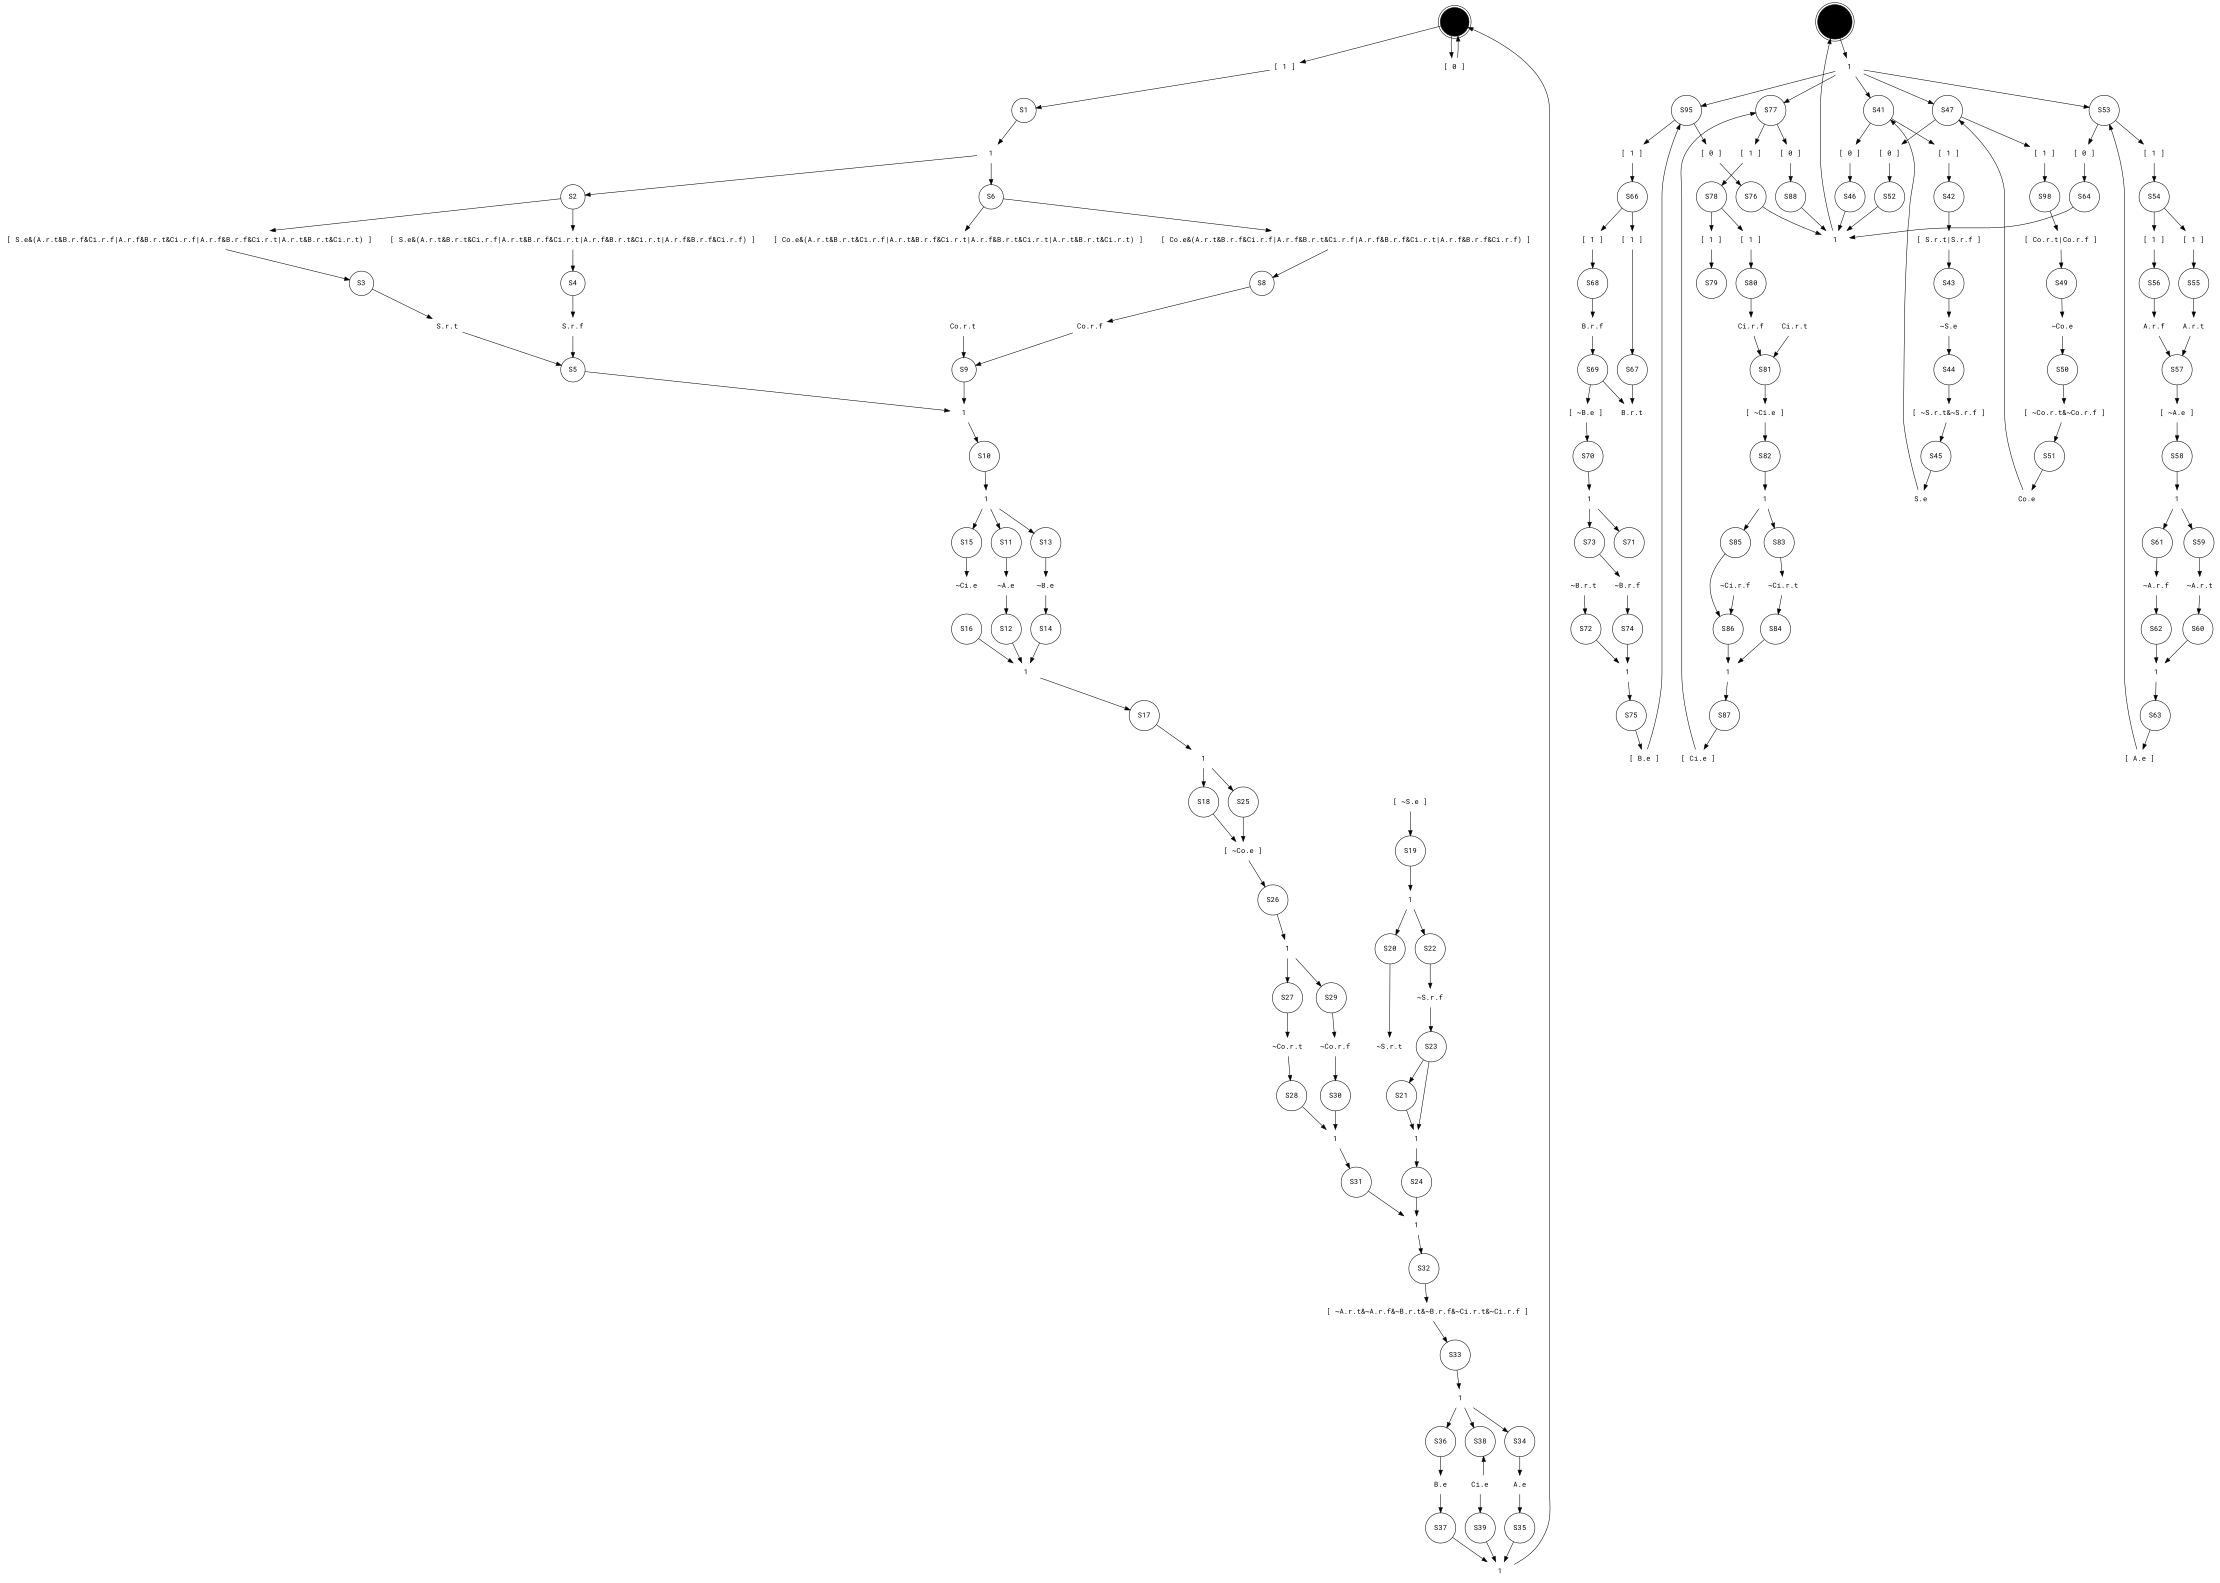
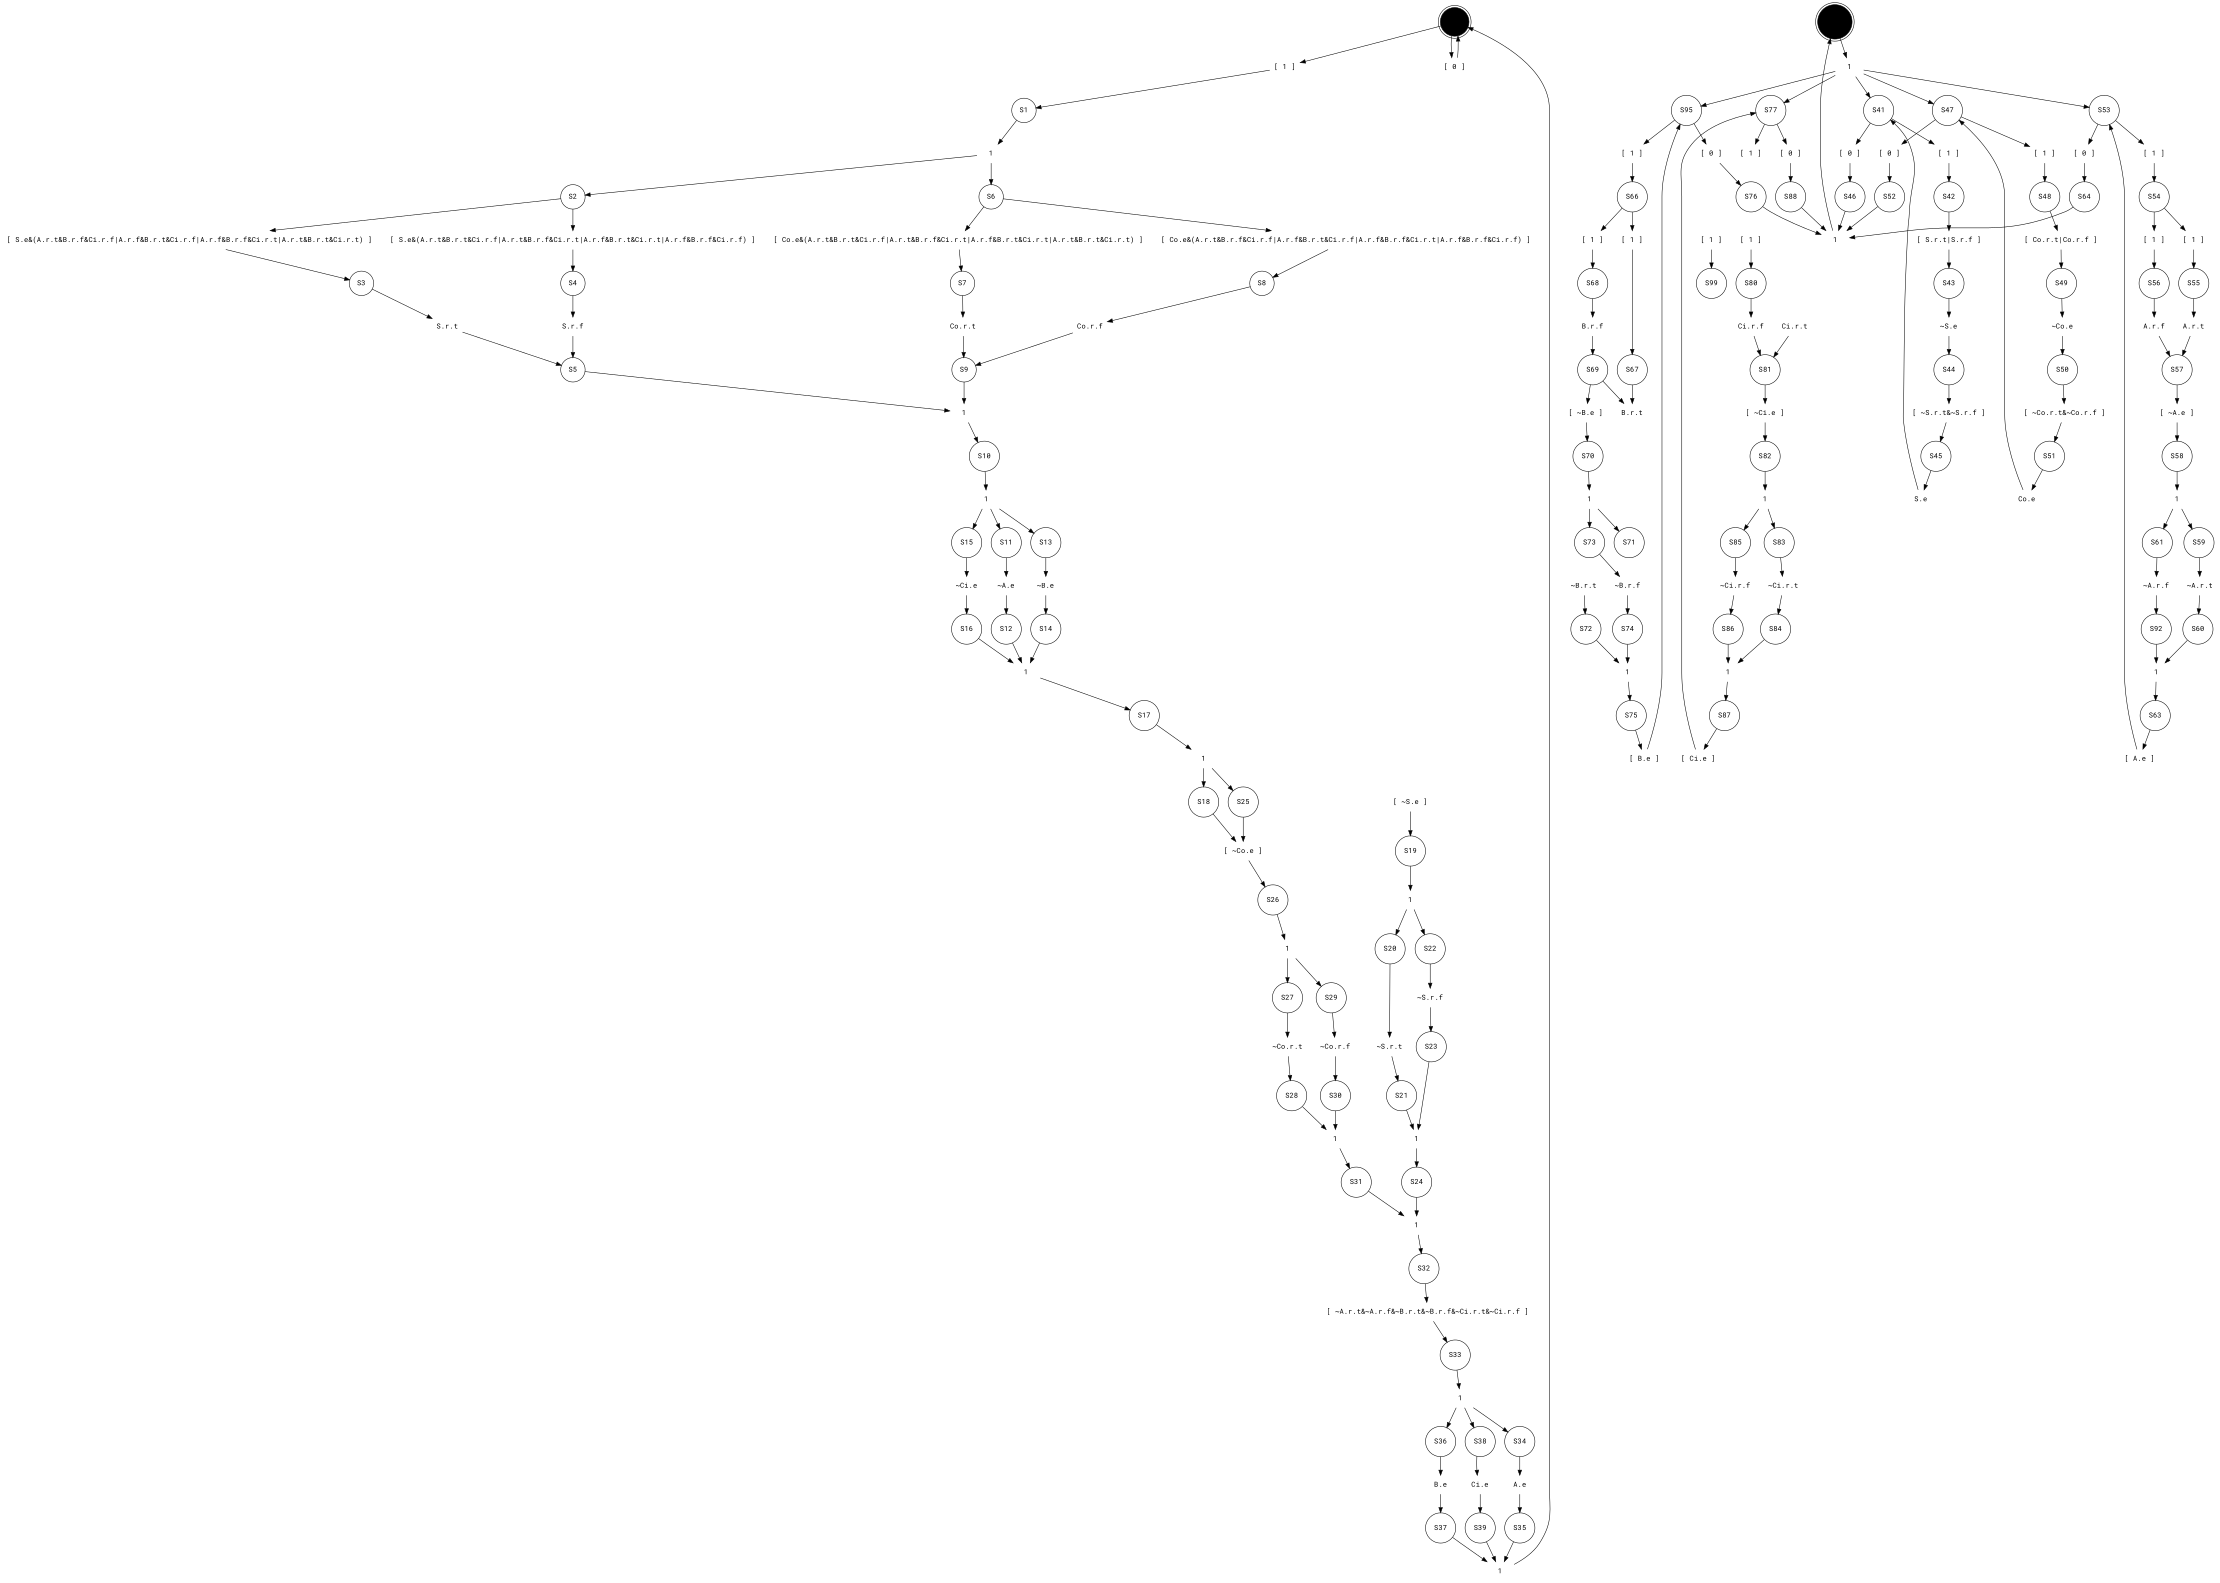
node "S78": removed
node "S98": label "S98" -> "S48"
node "S7": added
node "S79": label "S79" -> "S99"
edge "S85" -> "S86": now "S85" -> "~Ci.r.f"
edge "~Ci.e" -> "S16": added
node "S62": label "S62" -> "S92"
edge "S23" -> "S21": now "~S.r.t" -> "S21"
edge "Ci.e" -> "S38": reversed
